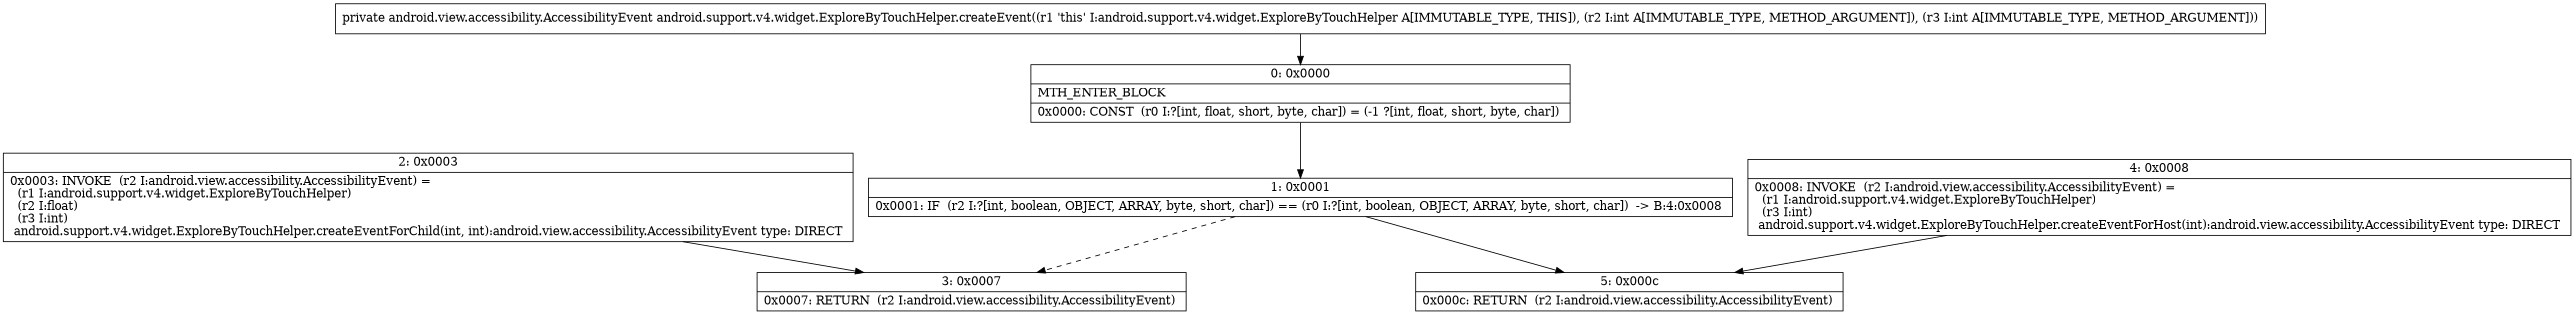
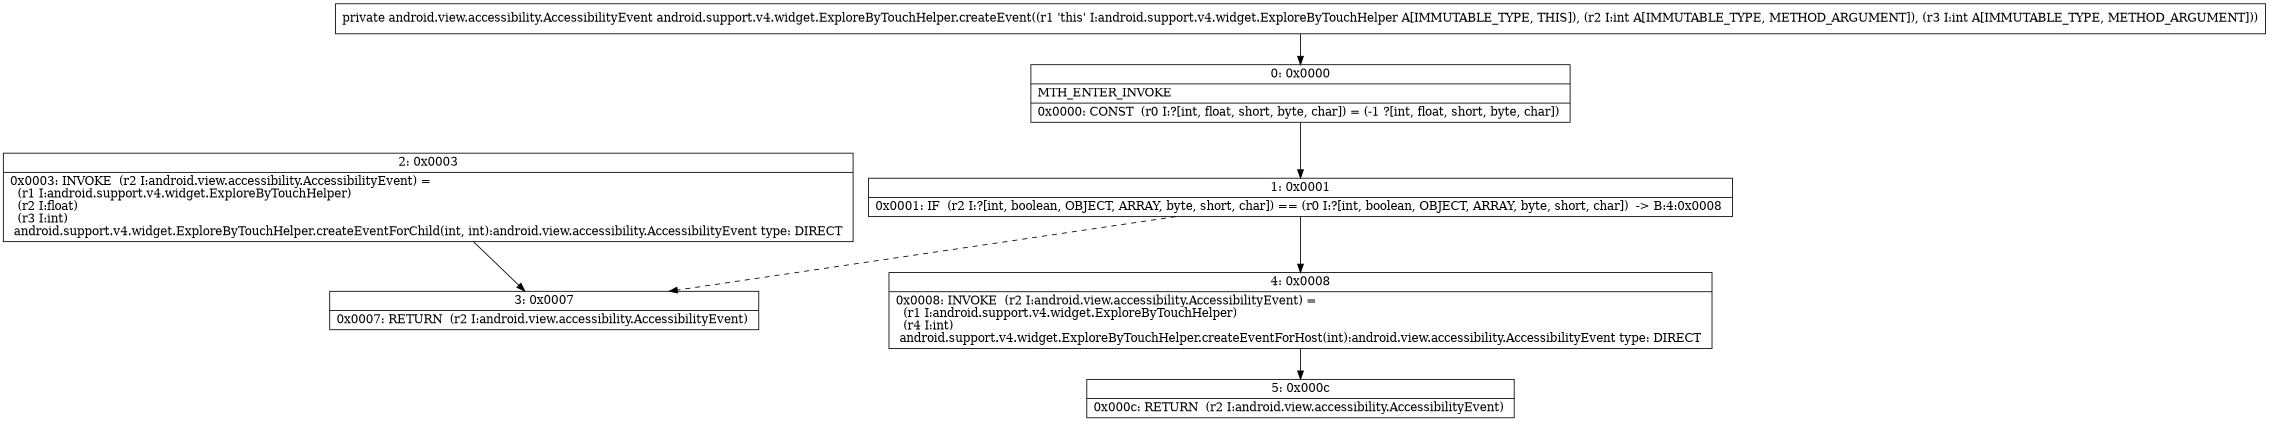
node "0: 0x0000": text "MTH_ENTER_BLOCK" -> "MTH_ENTER_INVOKE"
node "4: 0x0008": text "(r3 I:int)" -> "(r4 I:int)"
edge "1: 0x0001" -> "5: 0x000c": now "1: 0x0001" -> "4: 0x0008"
